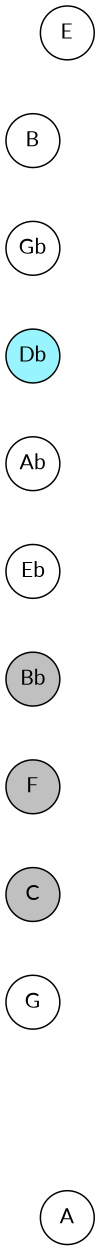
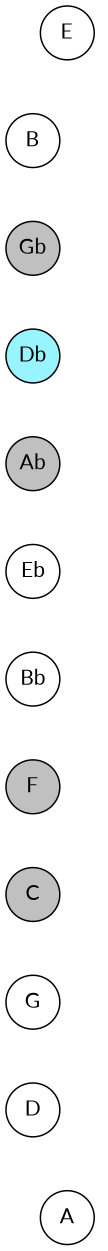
node "Gb": fillcolor white -> gray
node "Ab": fillcolor white -> gray
node "Bb": fillcolor gray -> white
node "D": added
